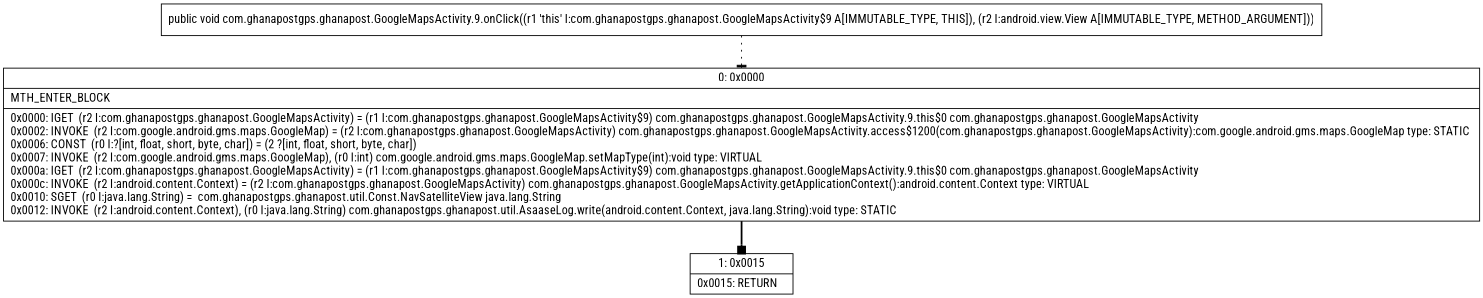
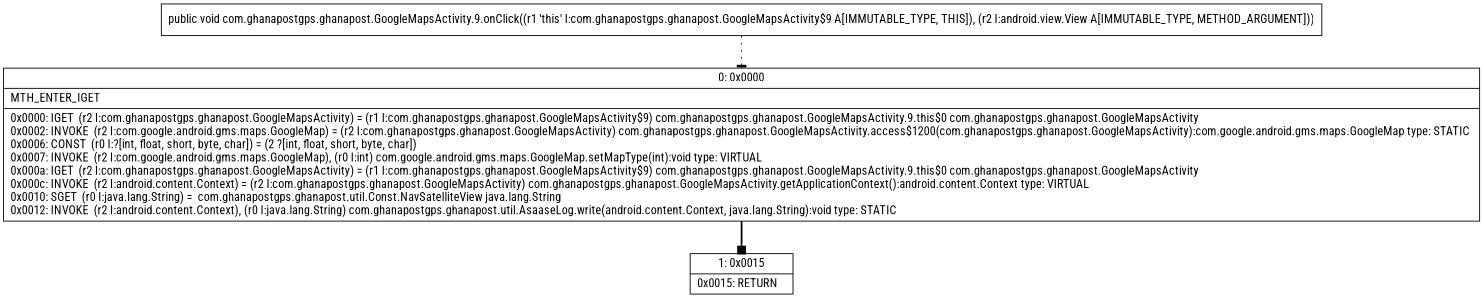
node "0: 0x0000": text "MTH_ENTER_BLOCK" -> "MTH_ENTER_IGET"
